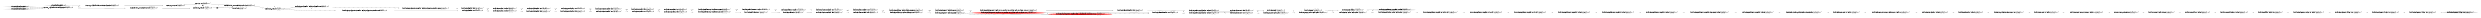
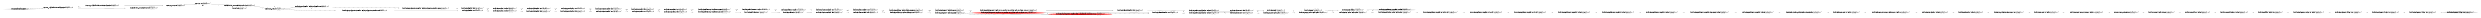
node "shouldSuccessfullyLoadXMLConfigFile['0', '0', '1']": removed
node "shouldSuccessfullyLoadMinimalXMLConfigFile['1', '0', '0']": removed
node "Configuration config = builder.parse()@@@6@@@['1', '1', '0']": removed
